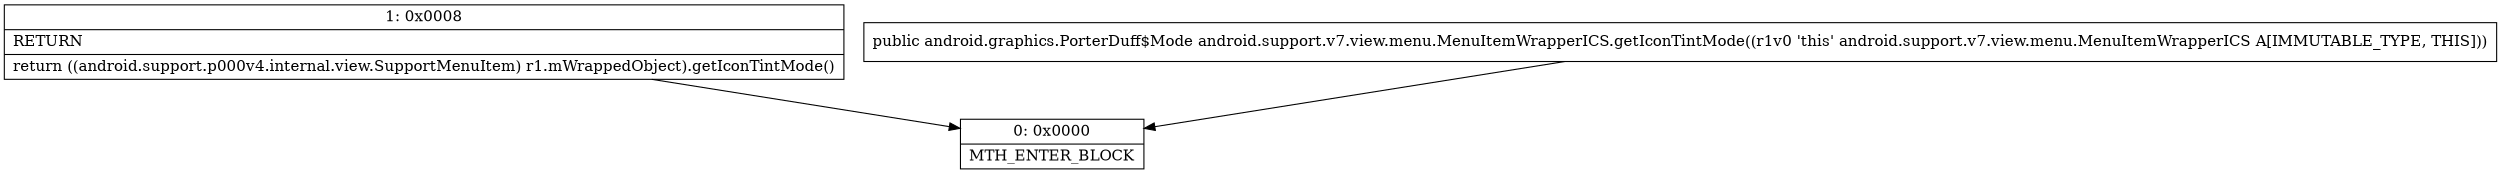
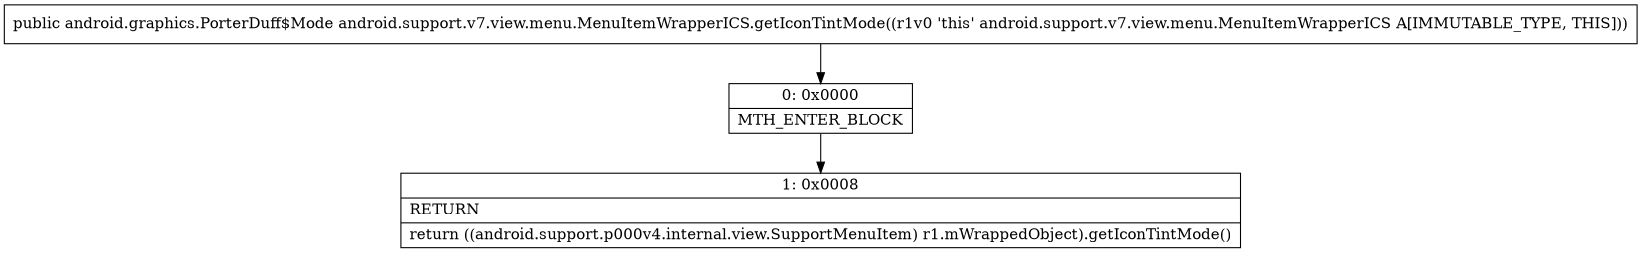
edge "1: 0x0008" -> "0: 0x0000": reversed
